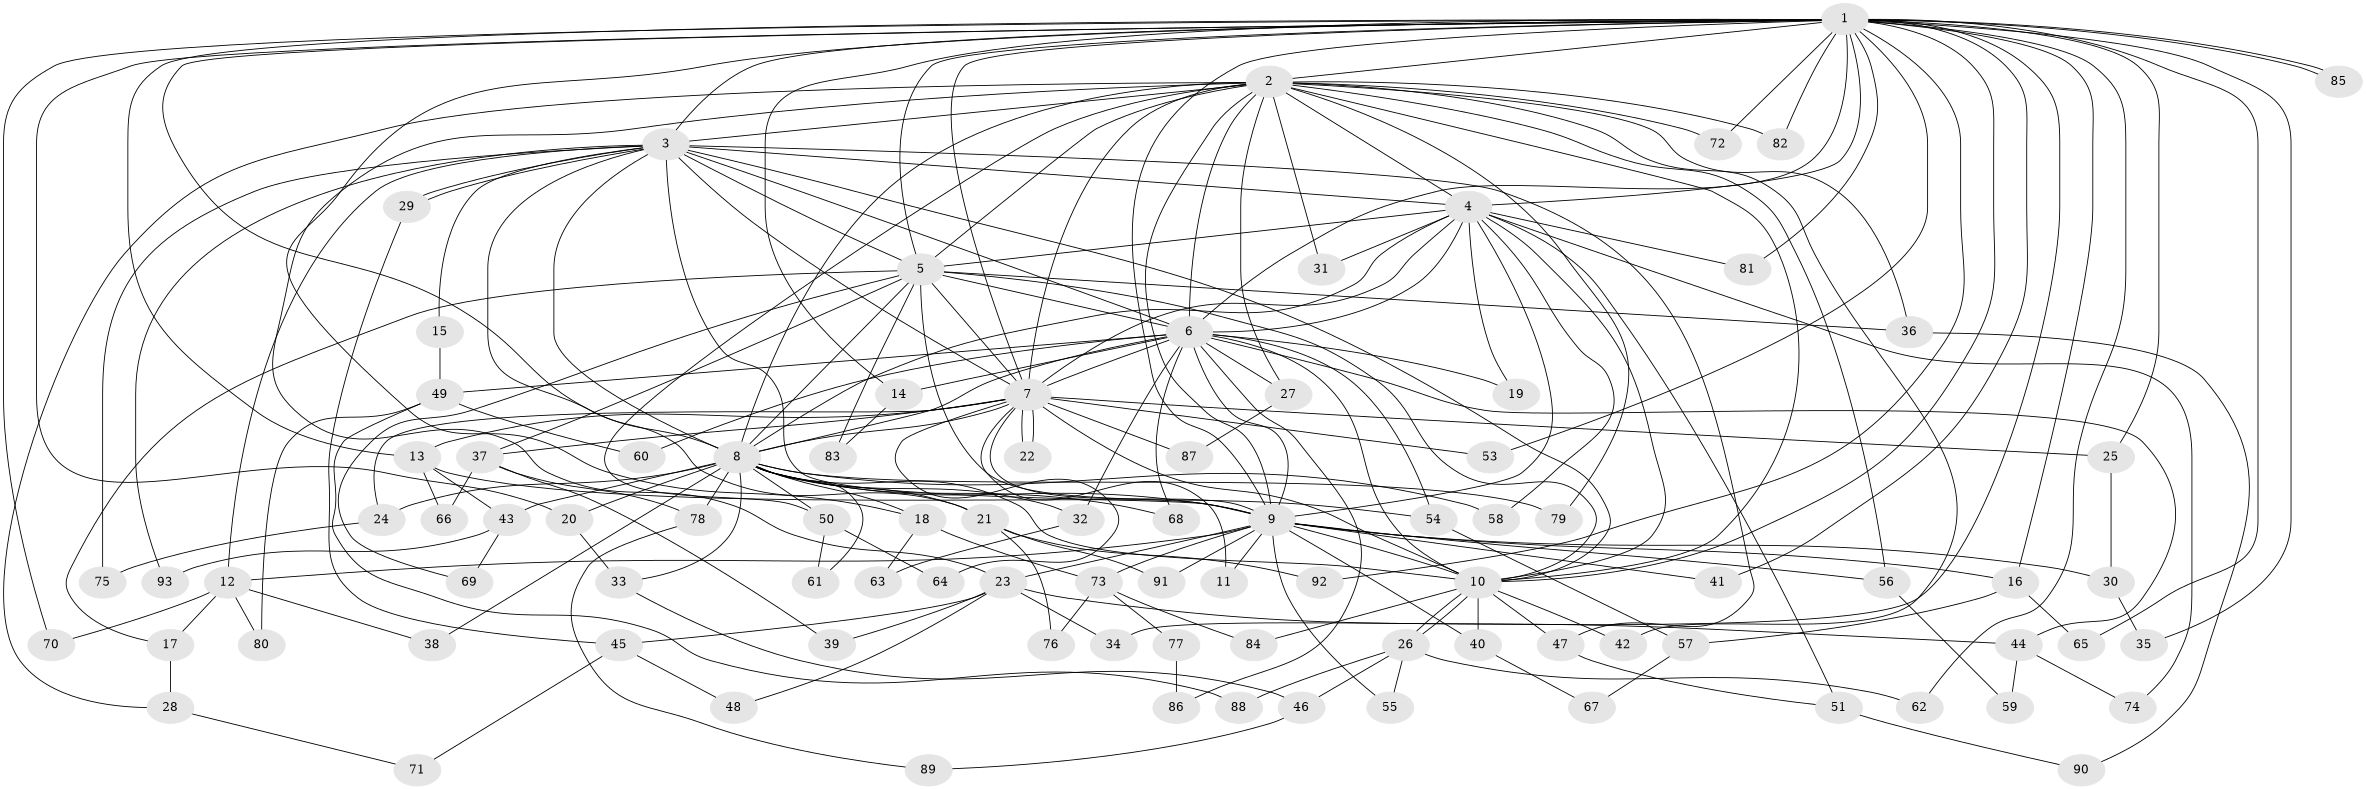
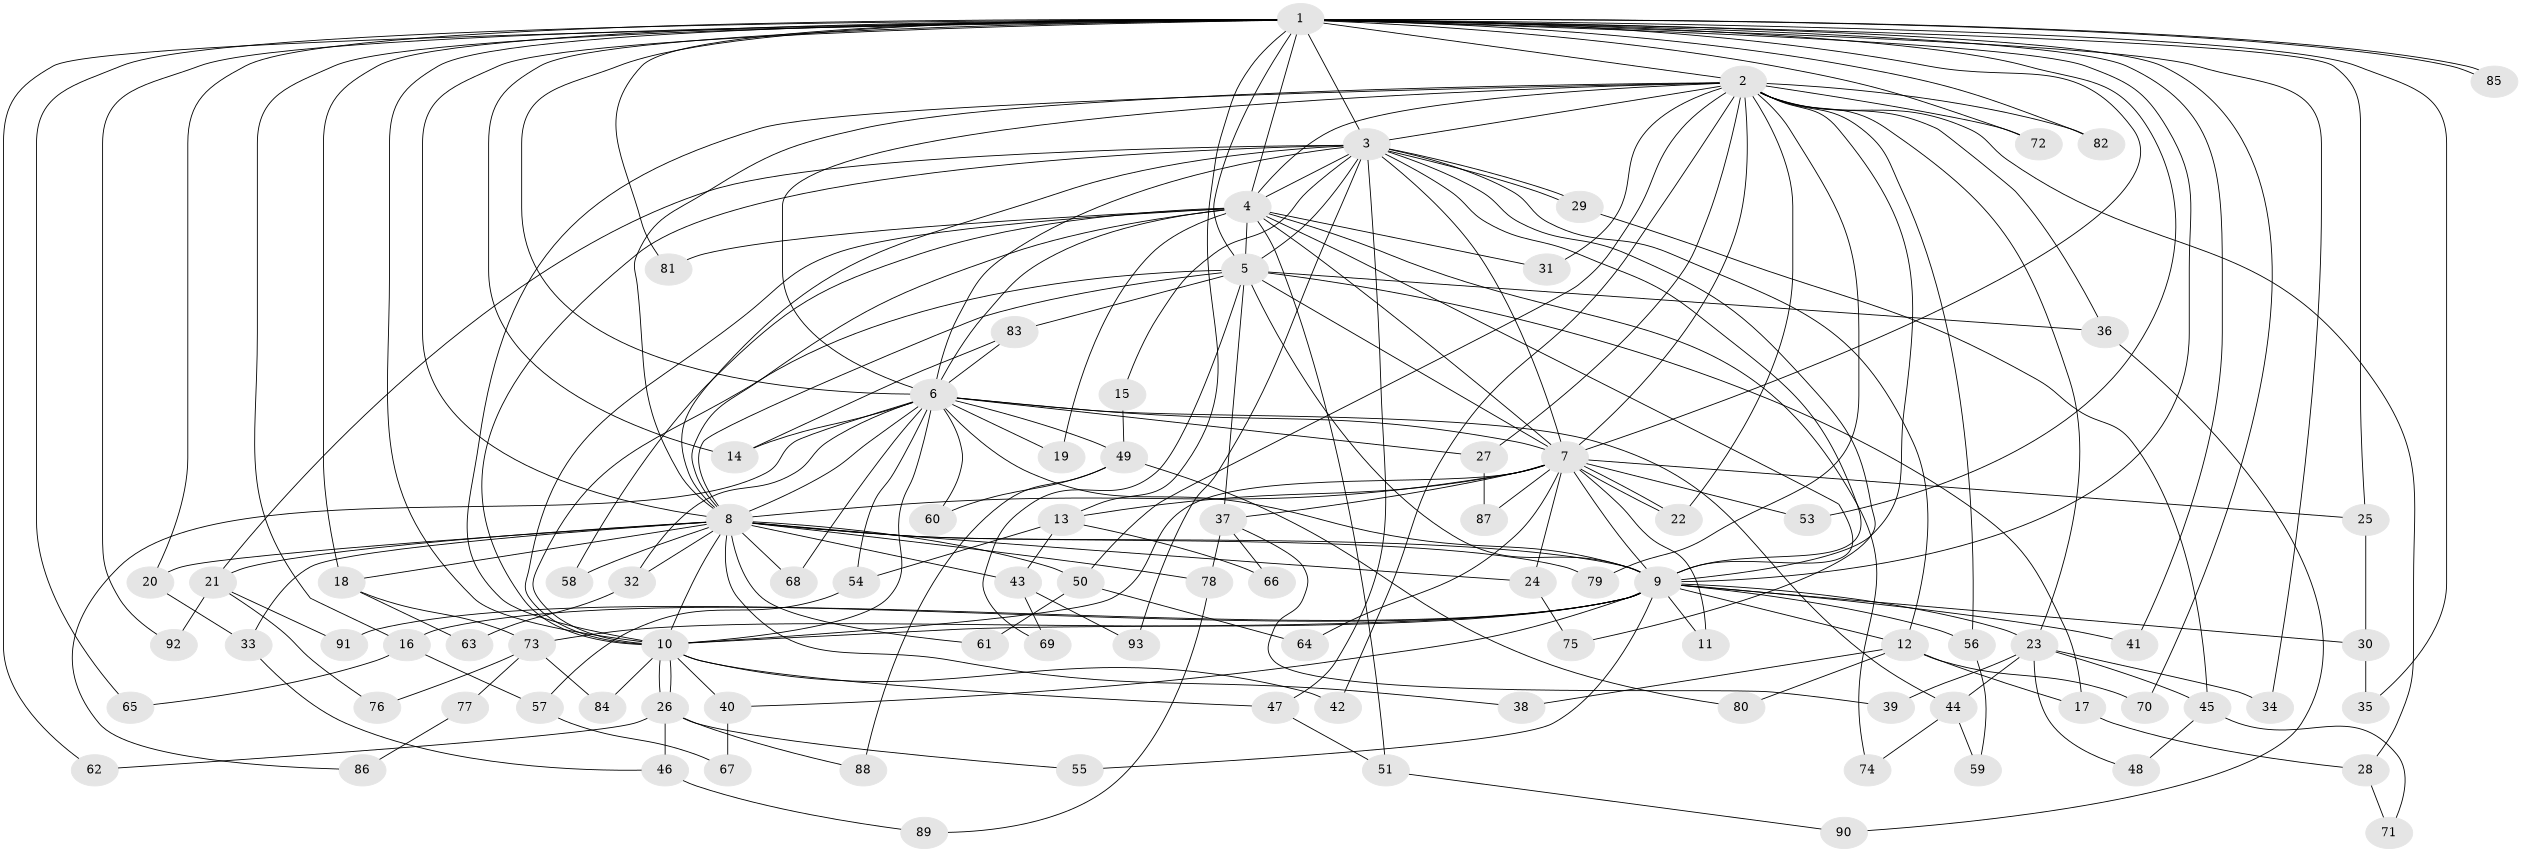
edge "2" -- "5": now "2" -- "22"
edge "5" -- "6": now "83" -- "6"
